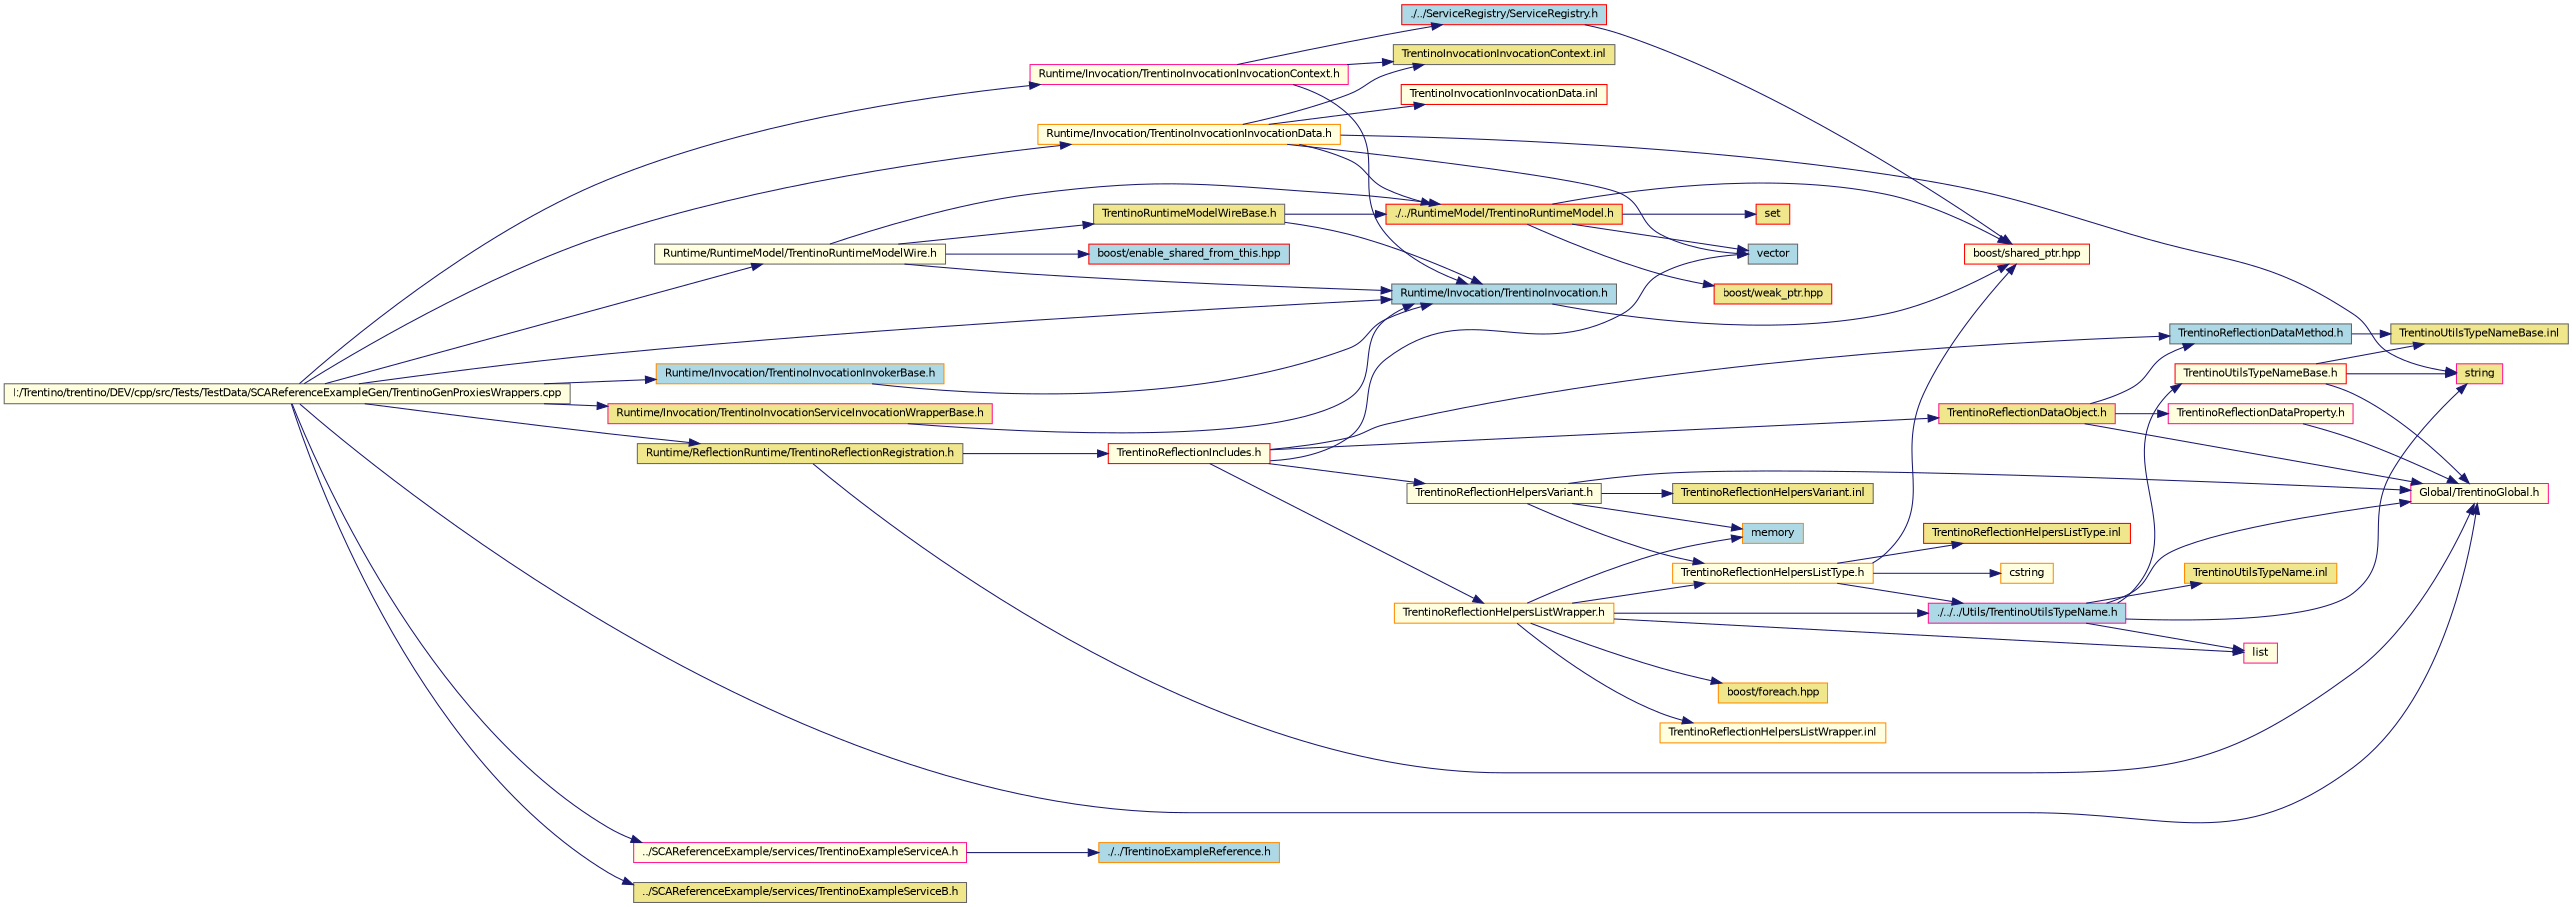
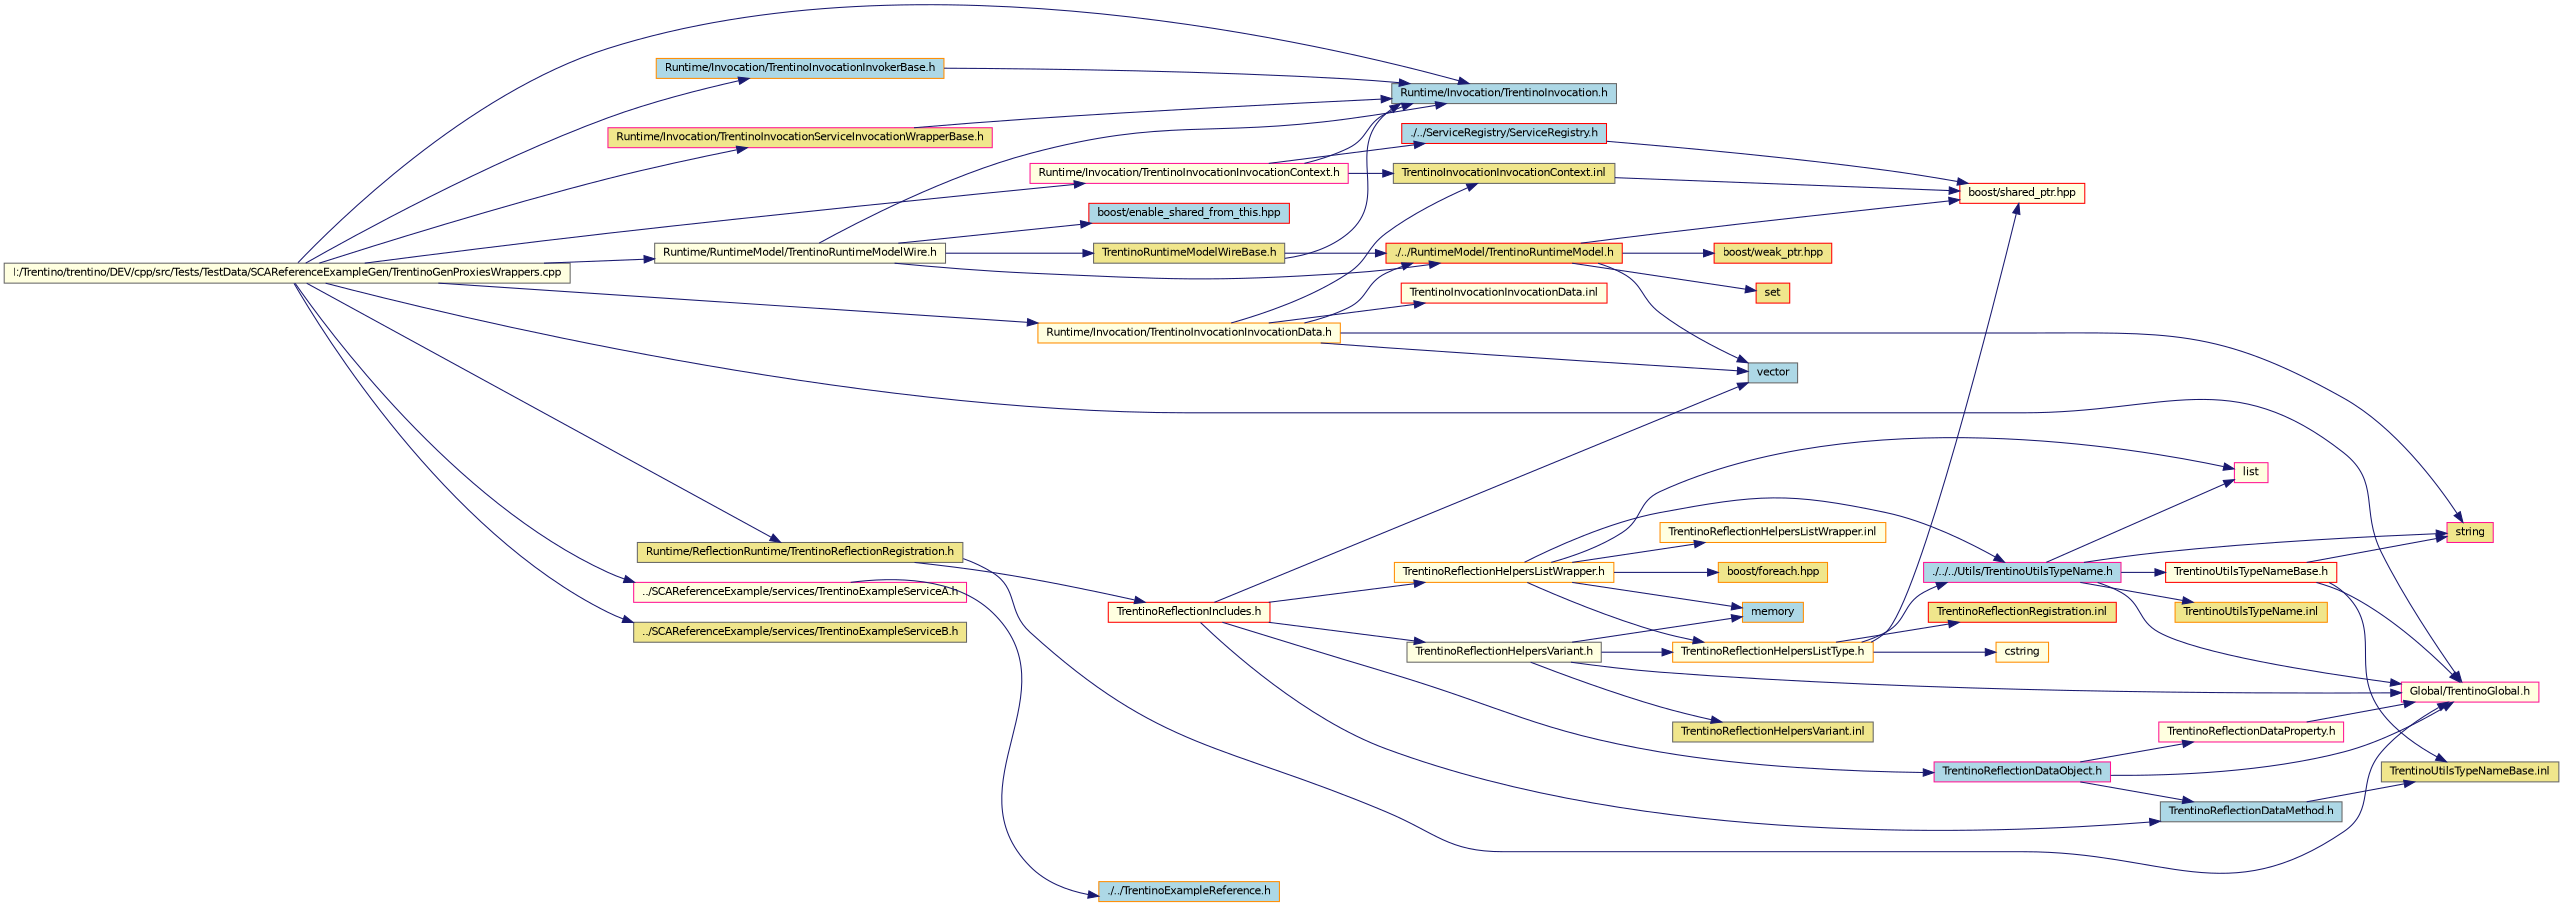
edge "Runtime/Invocation/TrentinoInvocation.h" -> "boost/shared_ptr.hpp": now "TrentinoInvocationInvocationContext.inl" -> "boost/shared_ptr.hpp"
node "TrentinoReflectionDataObject.h": fillcolor khaki -> lightblue
node "TrentinoReflectionHelpersListType.inl": label "TrentinoReflectionHelpersListType.inl" -> "TrentinoReflectionRegistration.inl"
